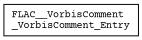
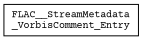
node "FLAC__VorbisComment _VorbisComment_Entry": label "FLAC__VorbisComment _VorbisComment_Entry" -> "FLAC__StreamMetadata _VorbisComment_Entry"
